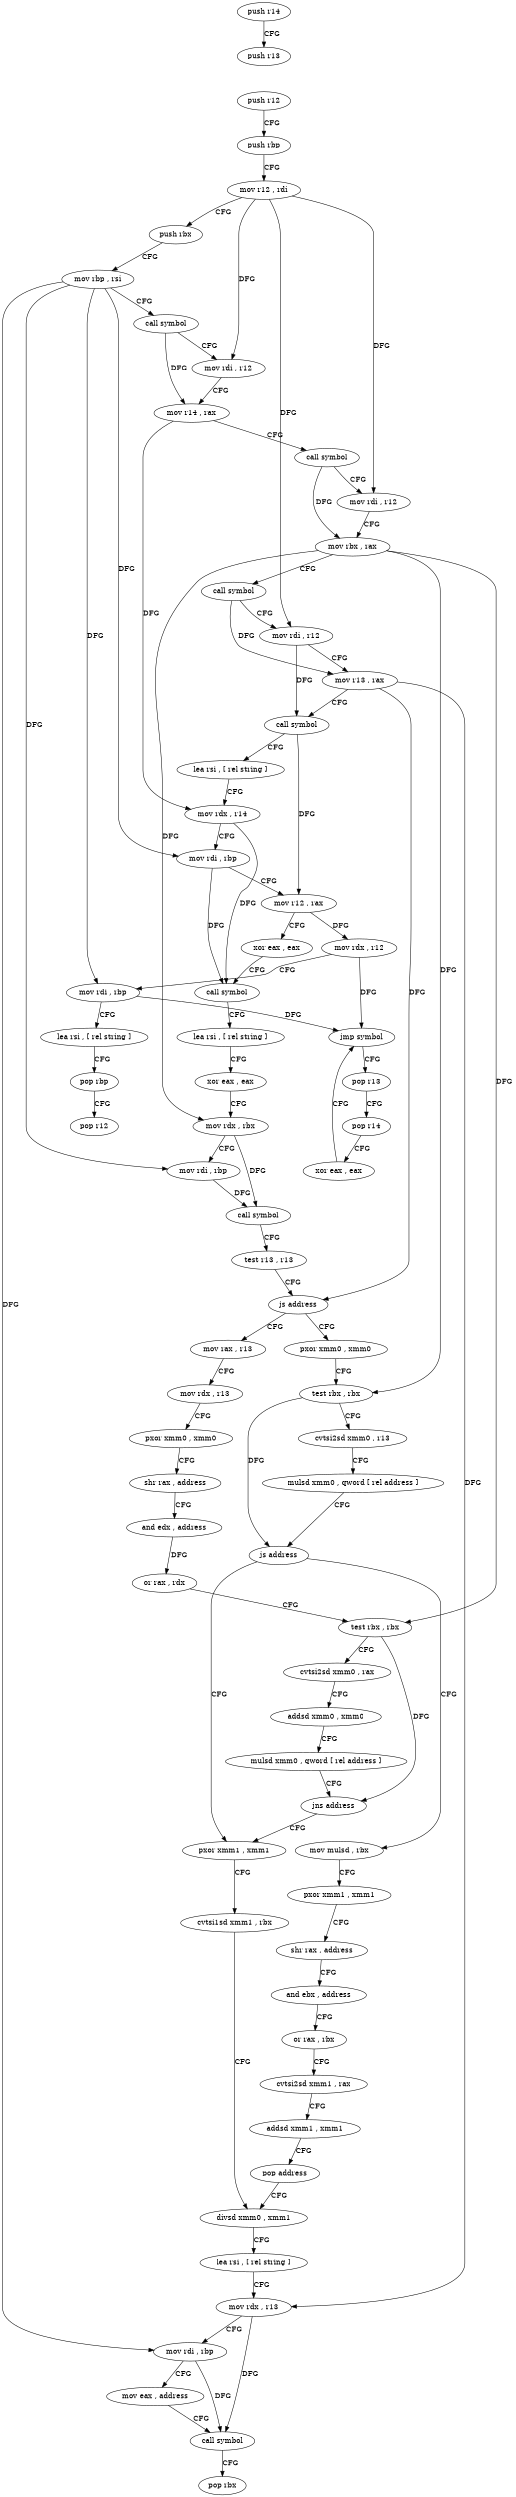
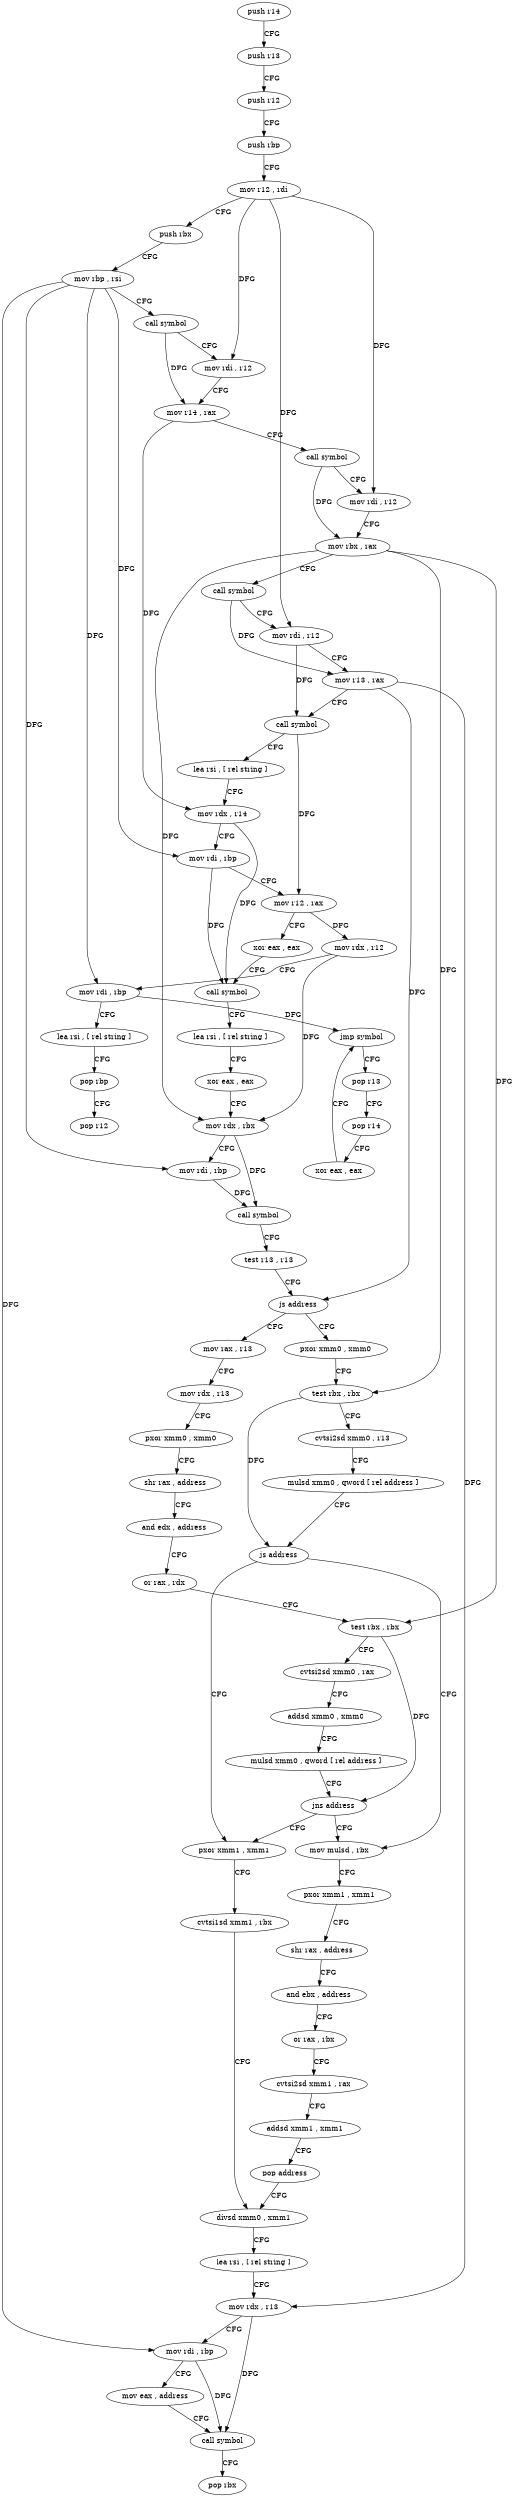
edge "push r13" -> "push r12": added, label "CFG"
edge "mov rdx , r12" -> "jmp symbol": now "mov rdx , r12" -> "mov rdx , rbx"
edge "and edx , address" -> "or rax , rdx": label "DFG" -> "CFG"
edge "jns address" -> "mov mulsd , rbx": added, label "CFG"
